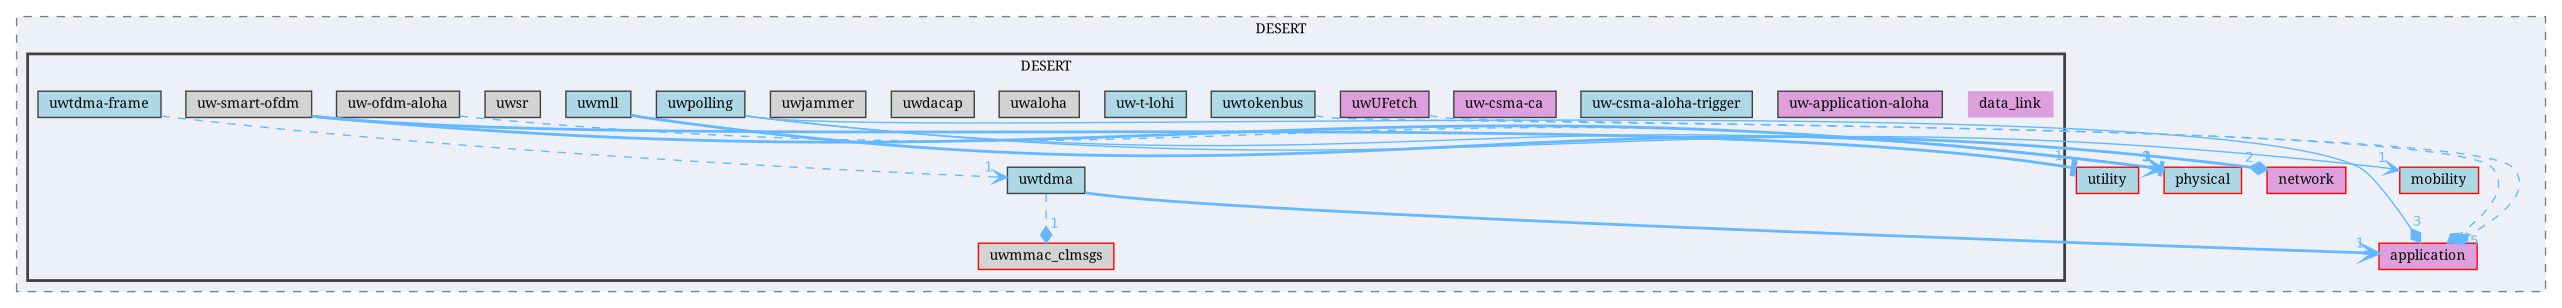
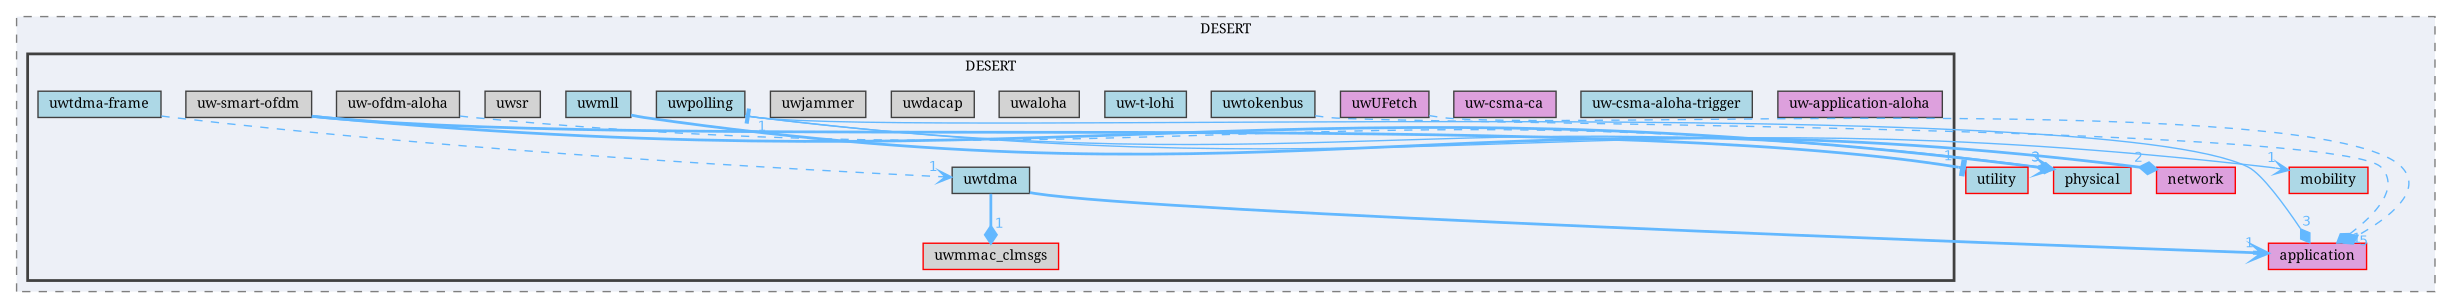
node "data_link": removed
edge "uw-ofdm-aloha" -> "physical": arrowhead tee -> diamond
edge "uwpolling" -> "physical": reversed
edge "uwtdma" -> "uwmmac_clmsgs": style dashed -> bold
